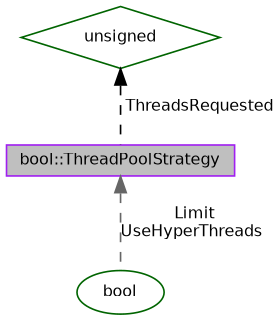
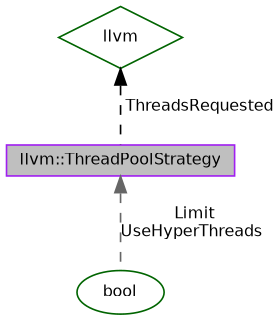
node "unsigned": label "unsigned" -> "llvm"
node "bool::ThreadPoolStrategy": label "bool::ThreadPoolStrategy" -> "llvm::ThreadPoolStrategy"
